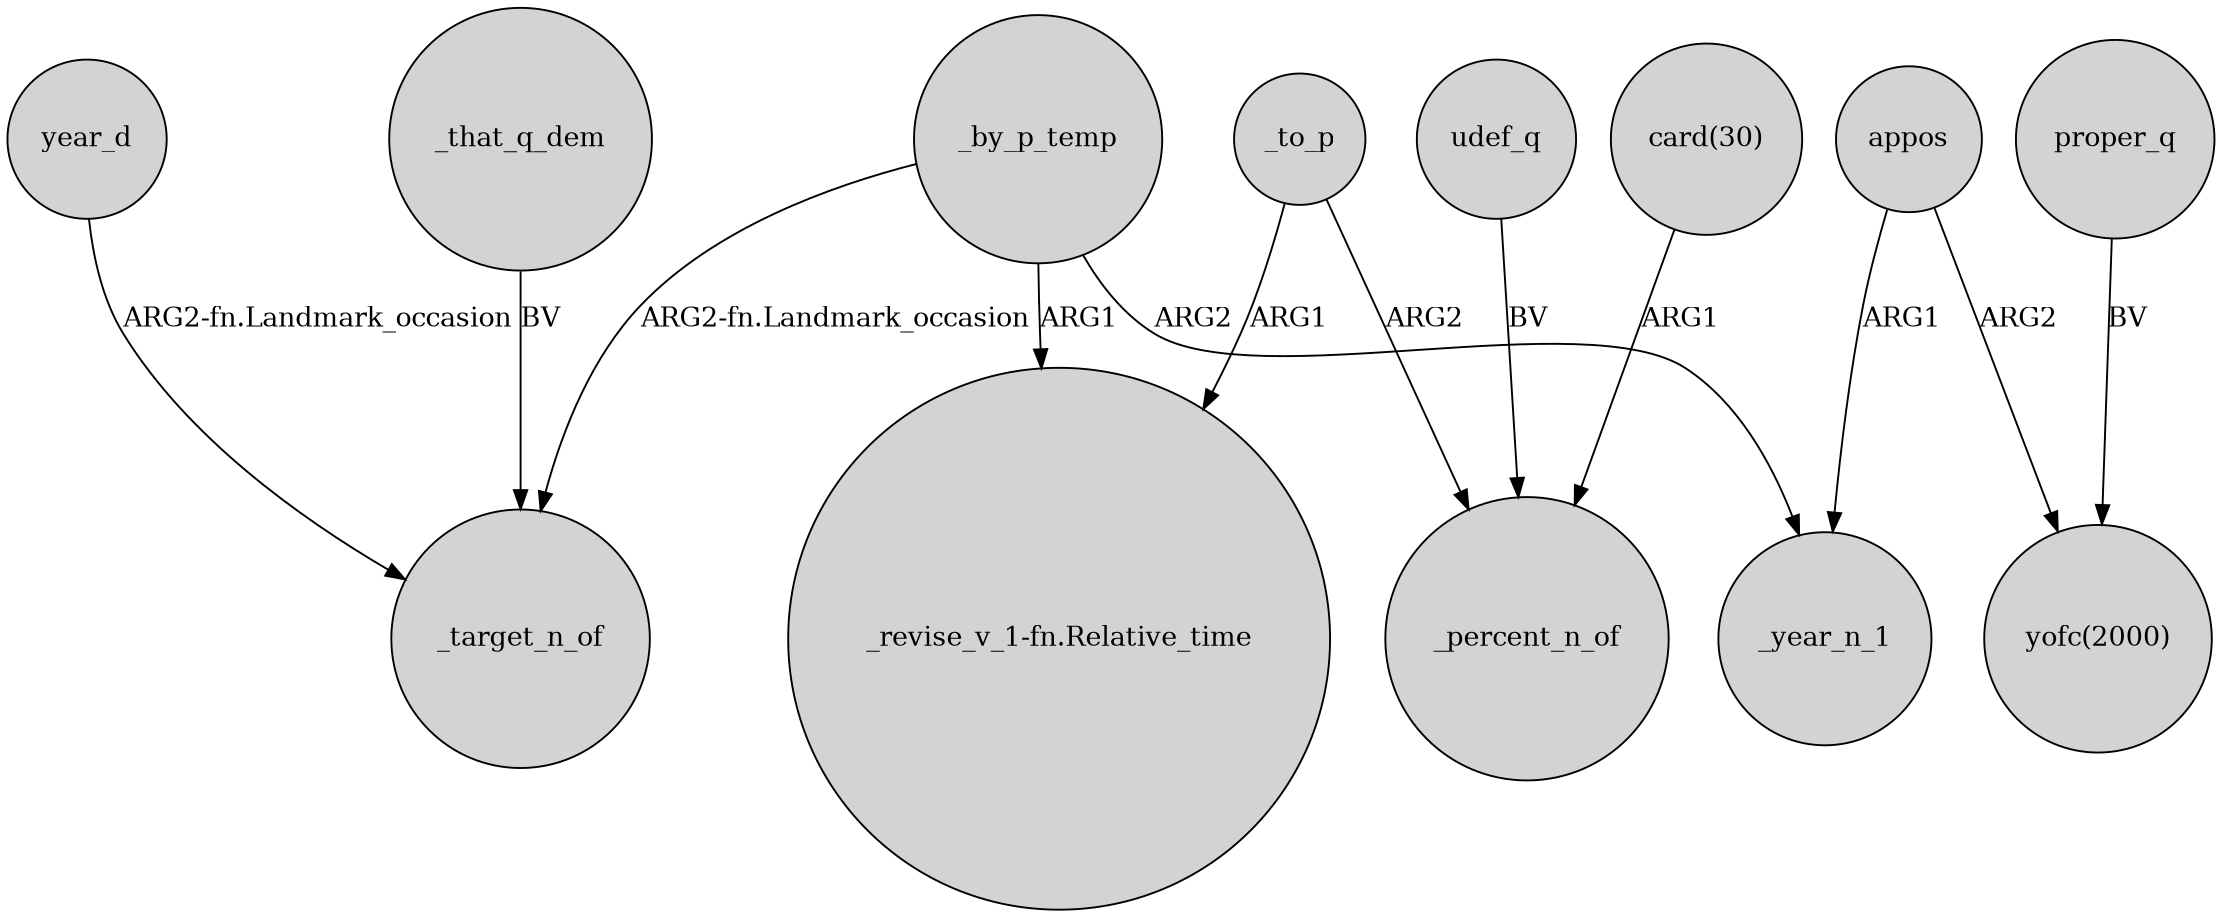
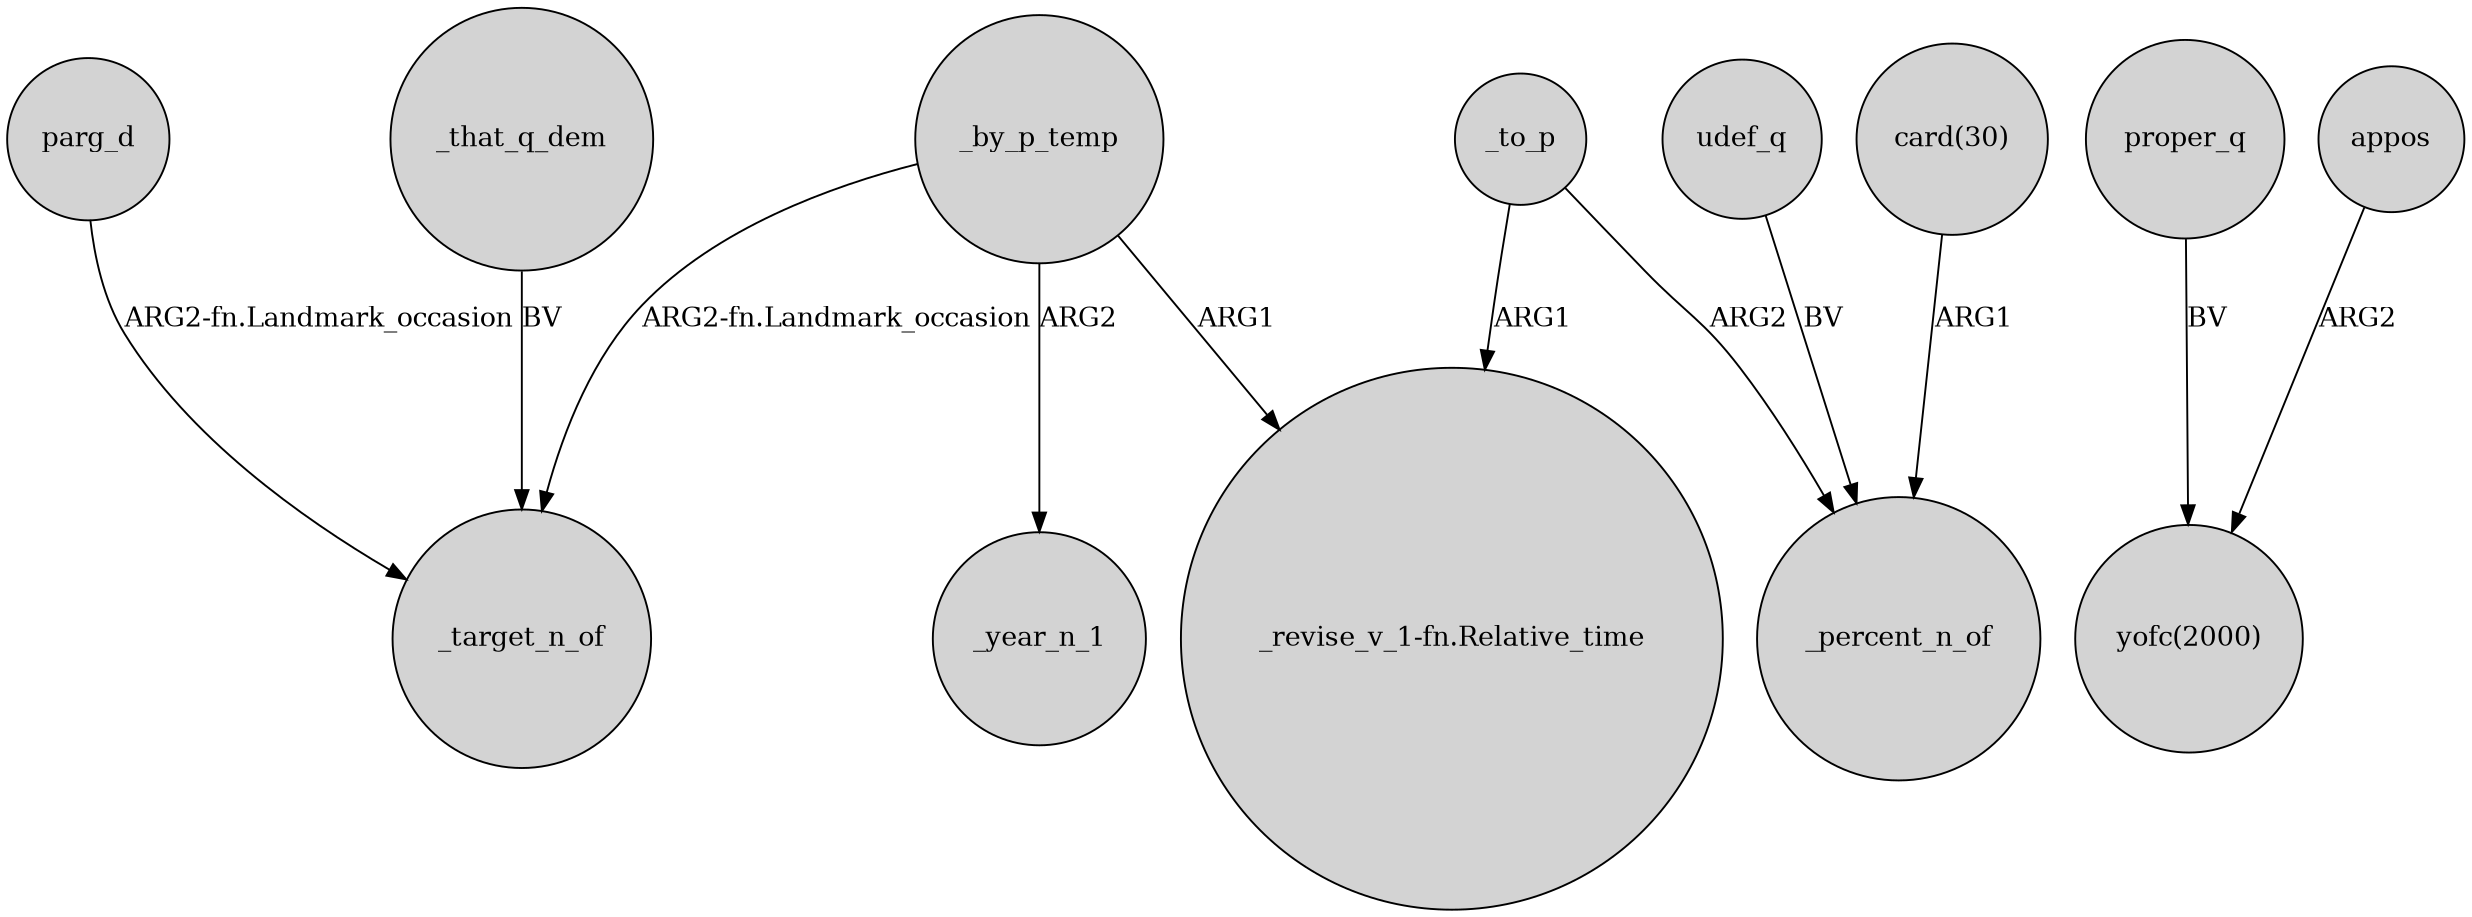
node "year_d": label "year_d" -> "parg_d"
edge "appos" -> "_year_n_1": removed, label "ARG1"
